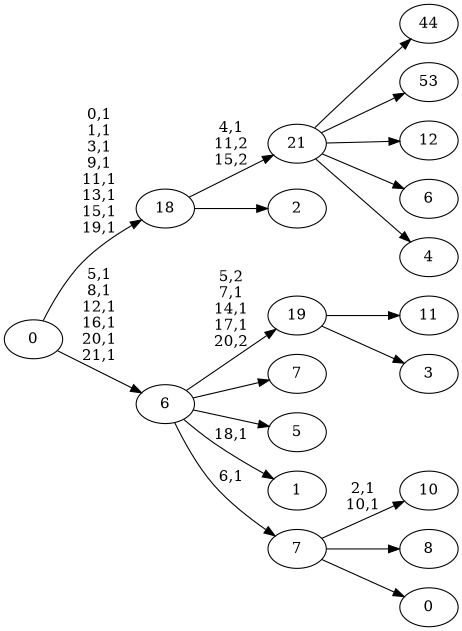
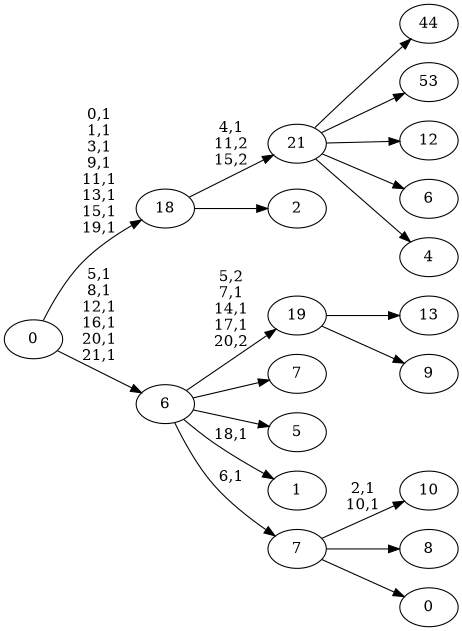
node "11": label "11" -> "13"
node "3": label "3" -> "9"
